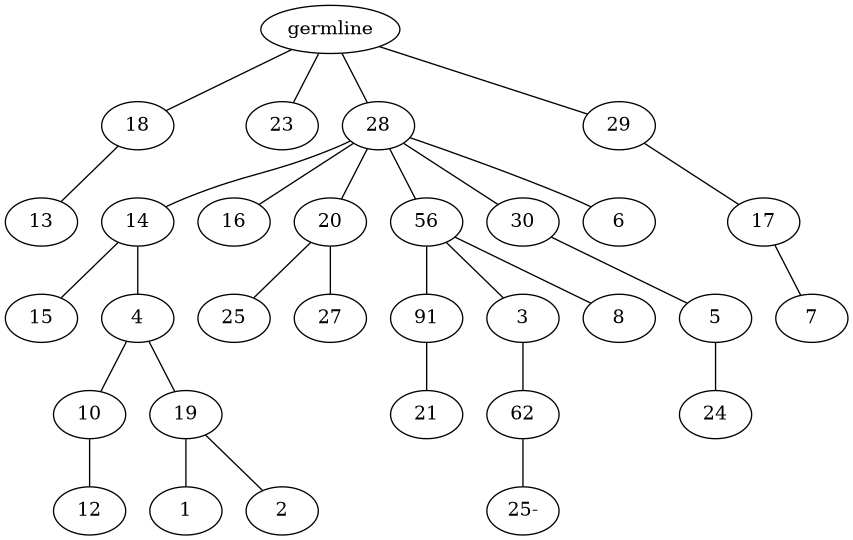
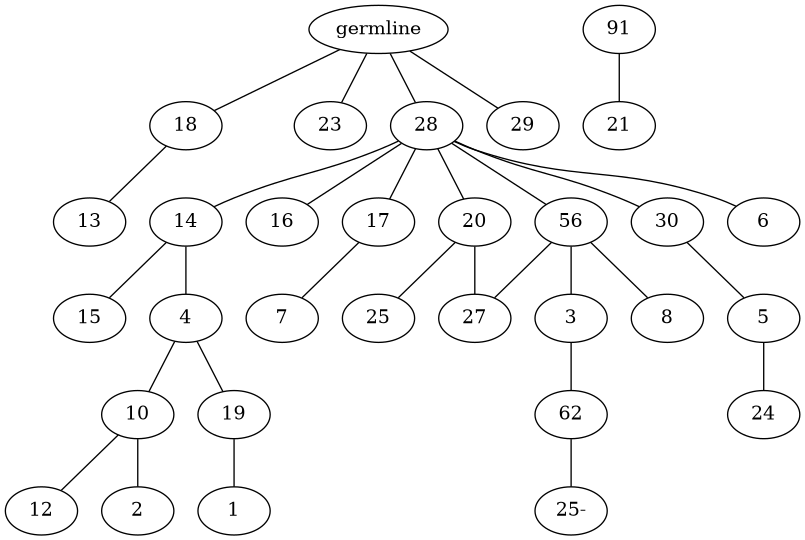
edge "29" -- "17": now "28" -- "17"
edge "56" -- "91": now "56" -- "27"
edge "19" -- "2": now "10" -- "2"
